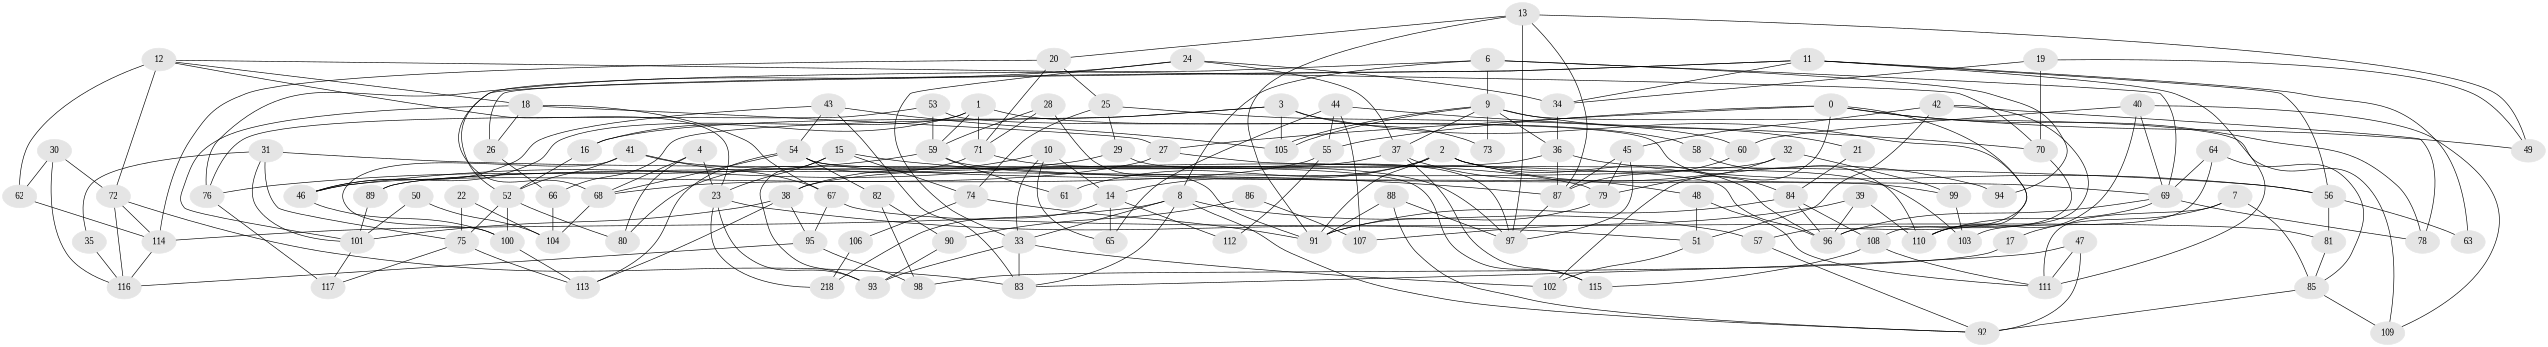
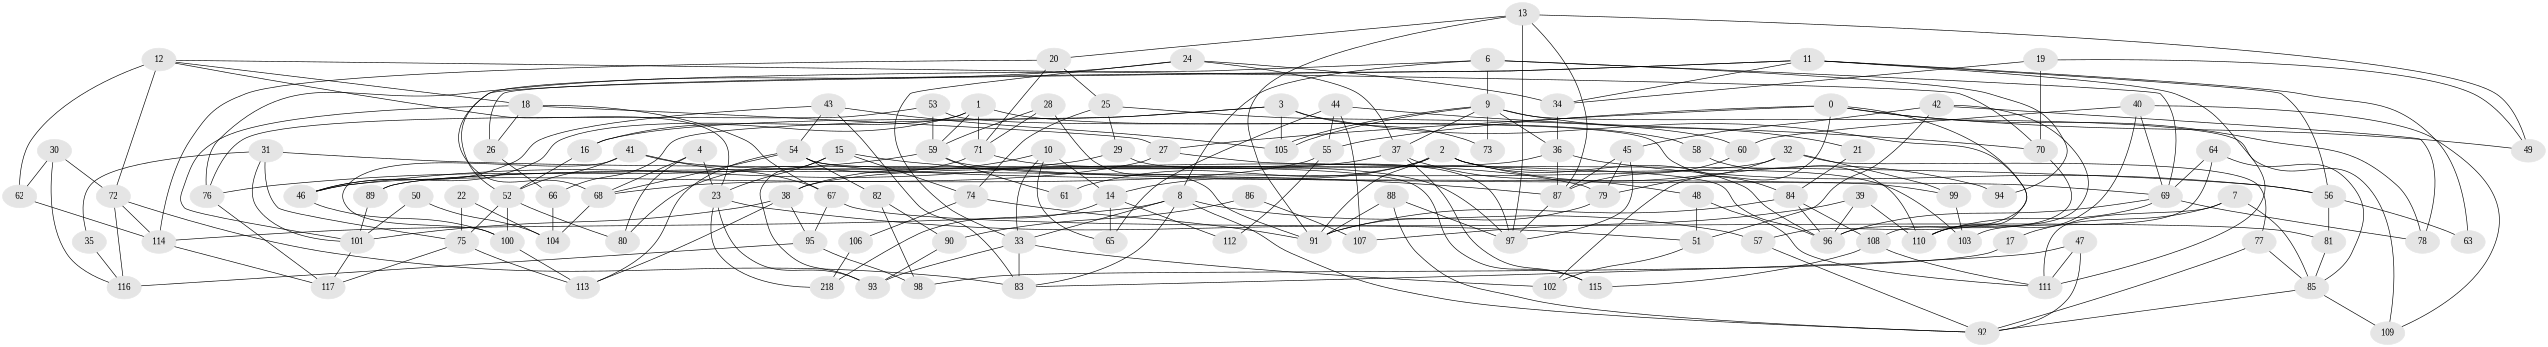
node "77": added
edge "114" -- "116": now "114" -- "117"
